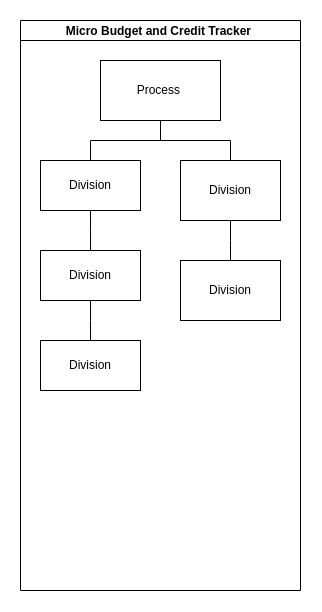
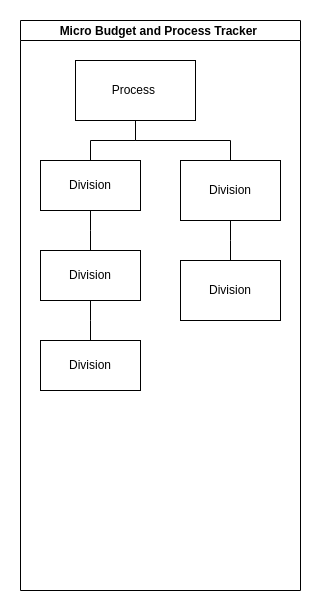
node "Micro Budget and Credit Tracker": label "Micro Budget and Credit Tracker" -> "Micro Budget and Process Tracker"
node "Process": moved (161, 91) -> (136, 91)
